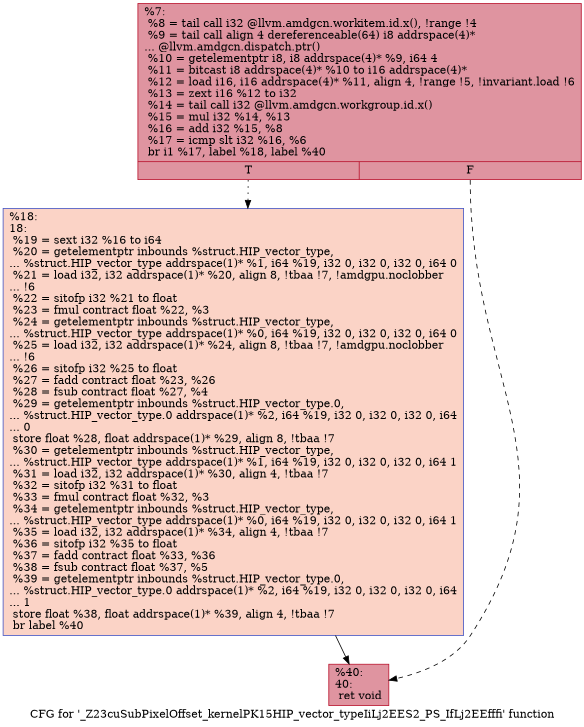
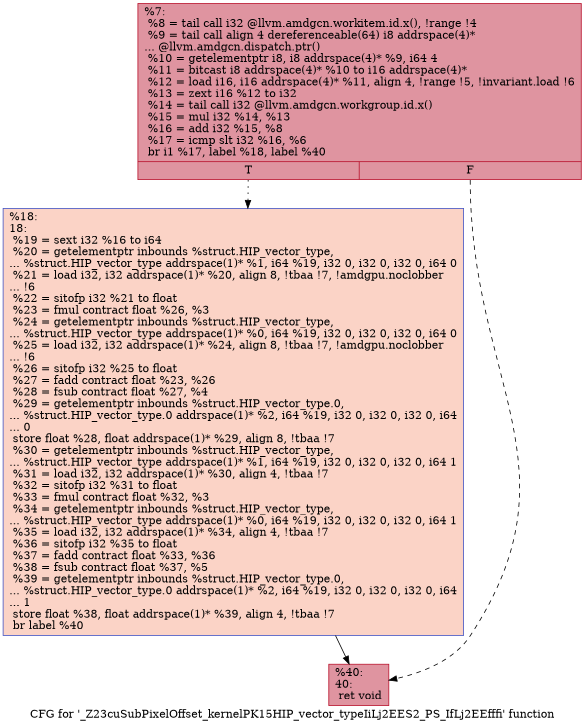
node "%18:": text "%23 = fmul contract float %22, %3" -> "%23 = fmul contract float %26, %3"
